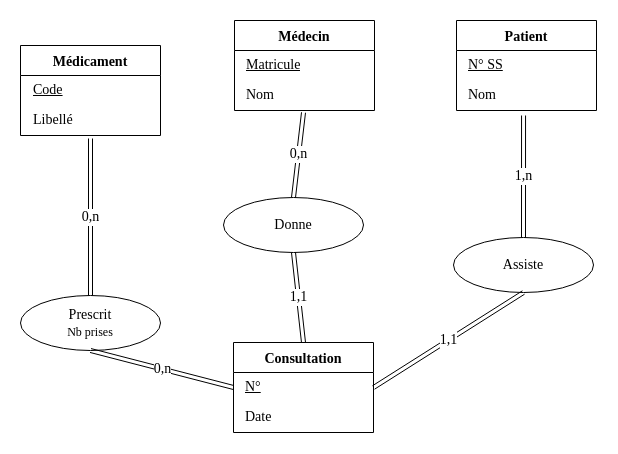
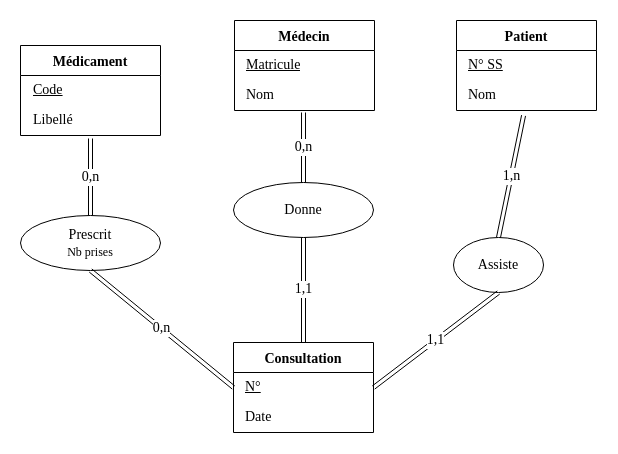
node "Donne": moved (294, 225) -> (304, 210)
node "Assiste": size 140x55 -> 90x55
node "Prescrit Nb prises": moved (91, 323) -> (91, 243)
